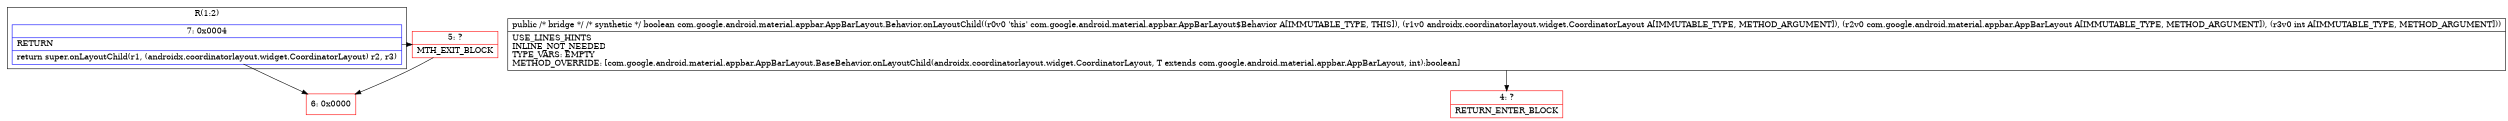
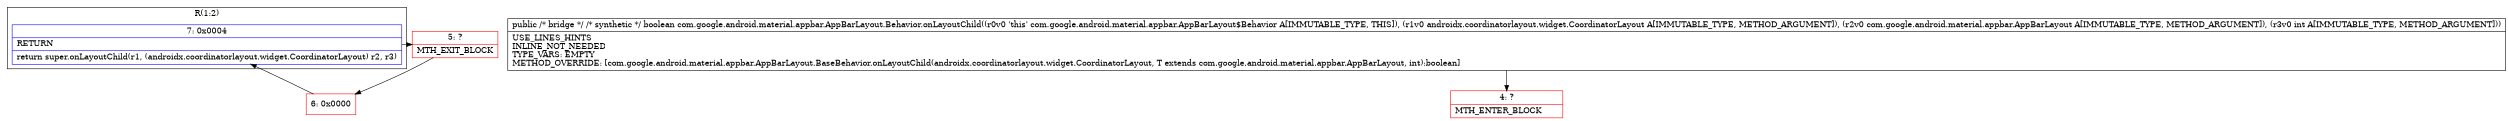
edge "7: 0x0004" -> "6: 0x0000": reversed
node "4: ?": text "RETURN_ENTER_BLOCK" -> "MTH_ENTER_BLOCK"
